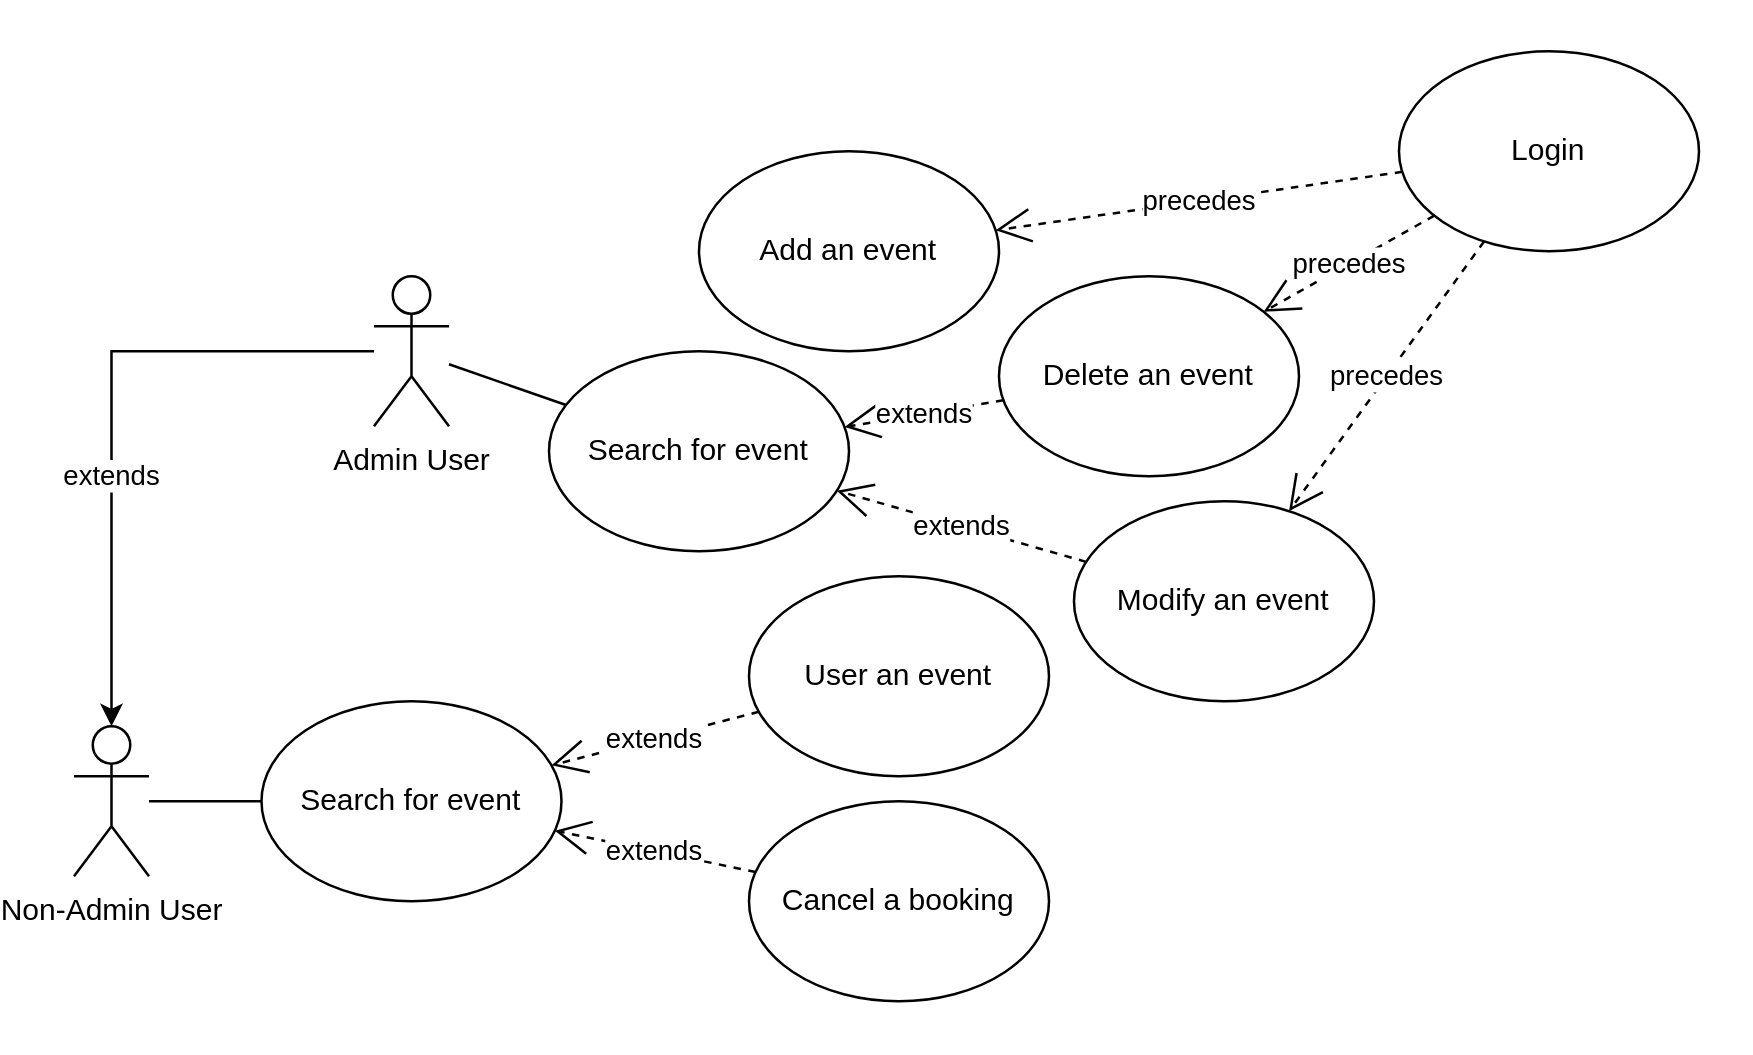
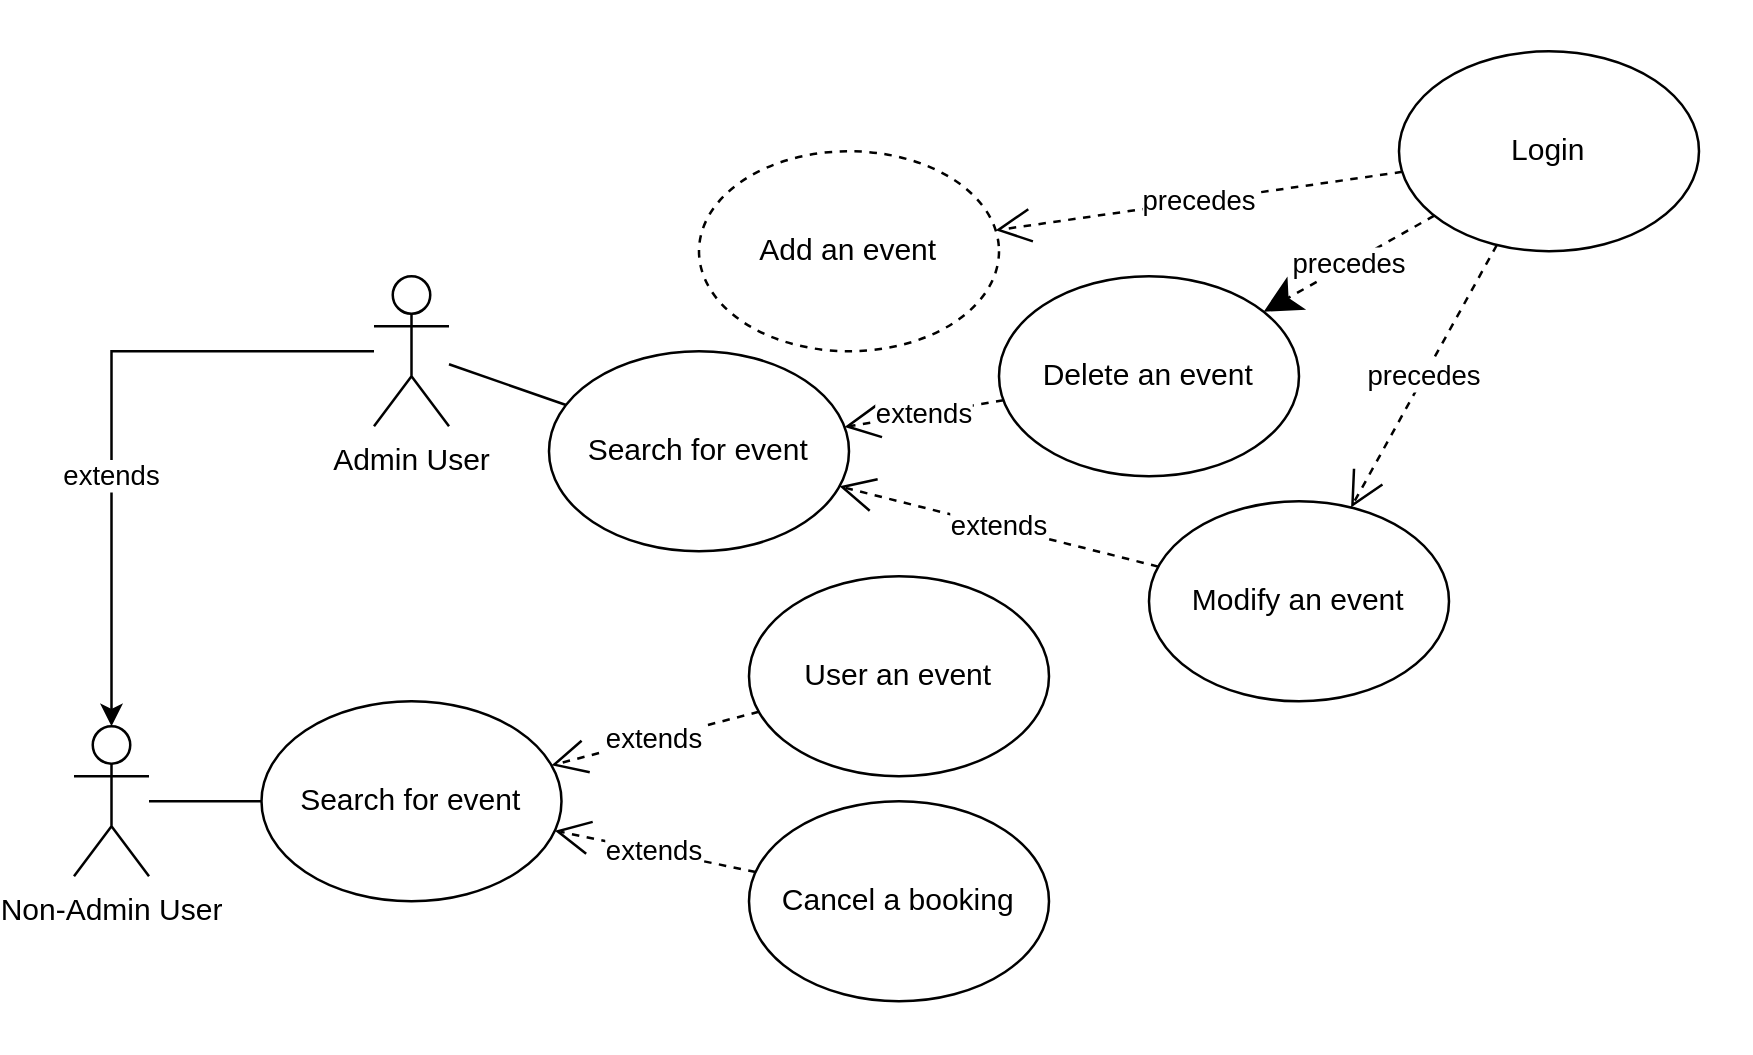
node "Add an event": style solid -> dashed
edge "Login" -> "Delete an event": arrowhead open -> classic
node "Modify an event": moved (1224, 601) -> (1299, 601)
